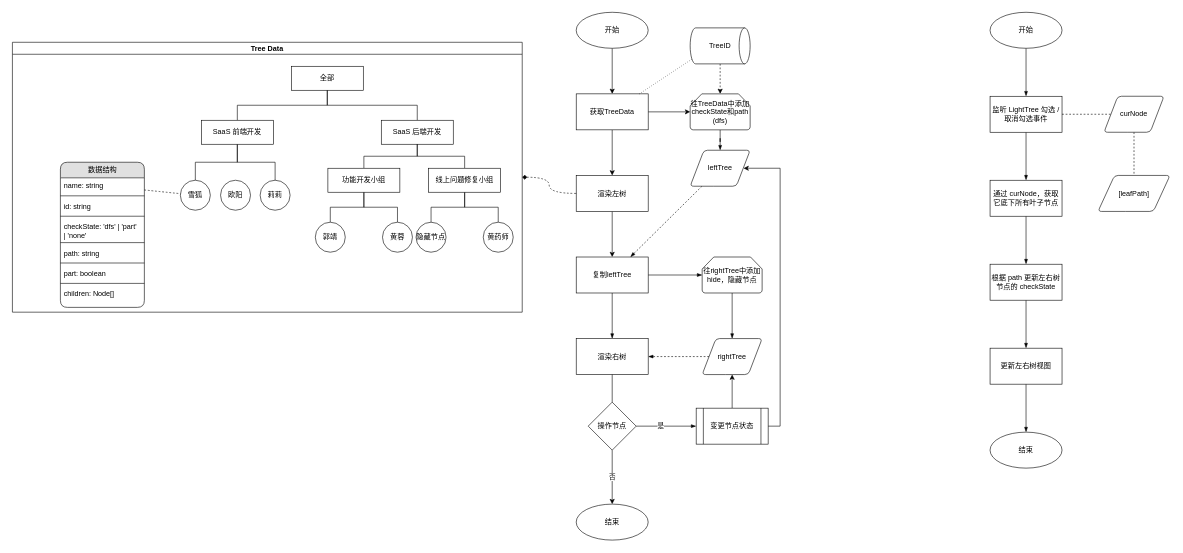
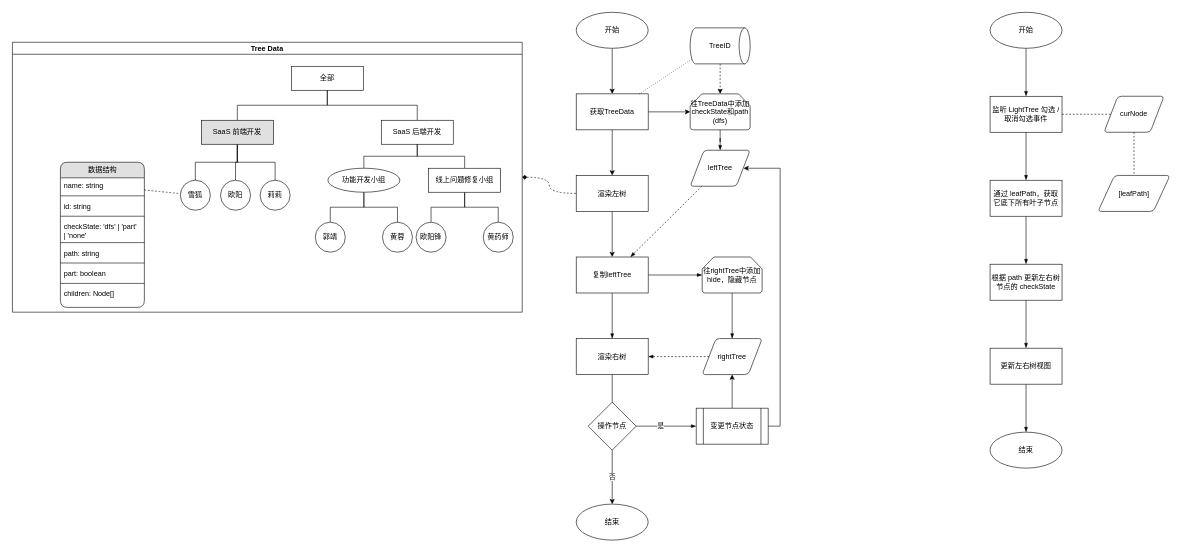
node "SaaS 前端开发": fillcolor #ffffff -> #e0e0e0
edge "SaaS 前端开发" -- "欧阳": added
node "功能开发小组": shape rectangle -> ellipse
node "通过 curNode，获取它底下所有叶子节点": label "通过 curNode，获取它底下所有叶子节点" -> "通过 leafPath，获取它底下所有叶子节点"
node "隐藏节点": label "隐藏节点" -> "欧阳锋"
